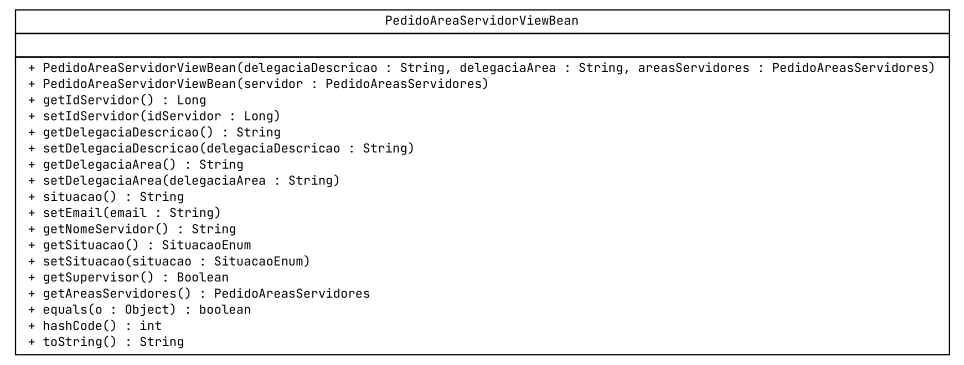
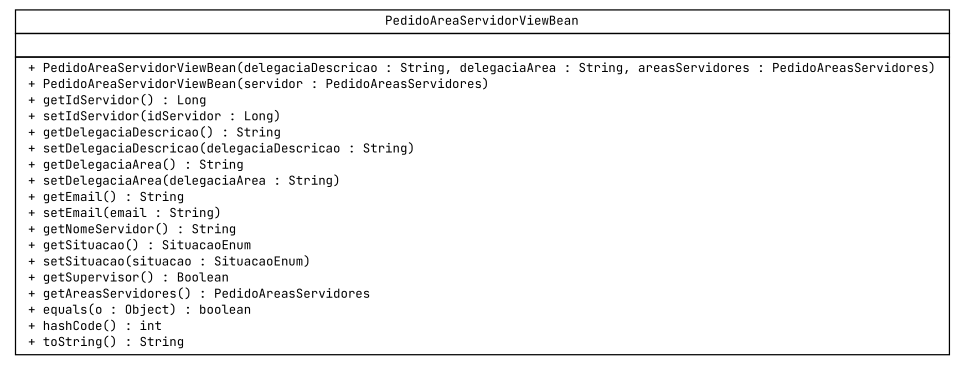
node "PedidoAreaServidorViewBean": text "+ situacao() : String" -> "+ getEmail() : String"
